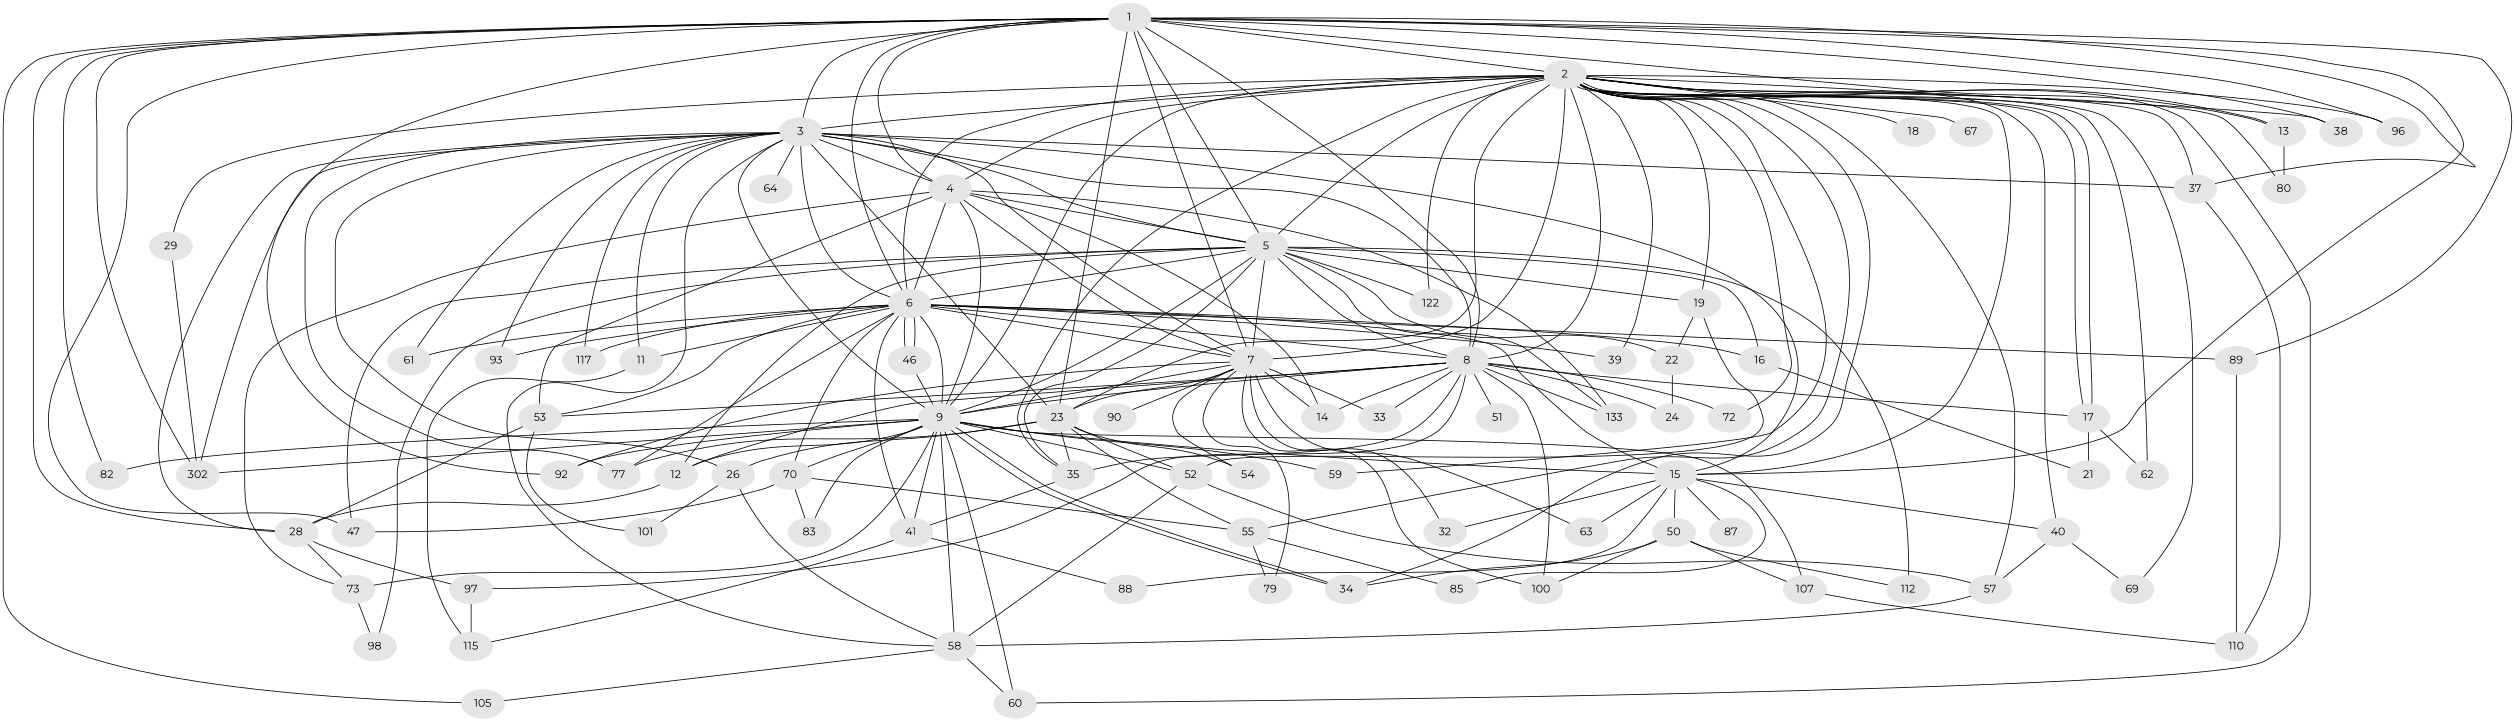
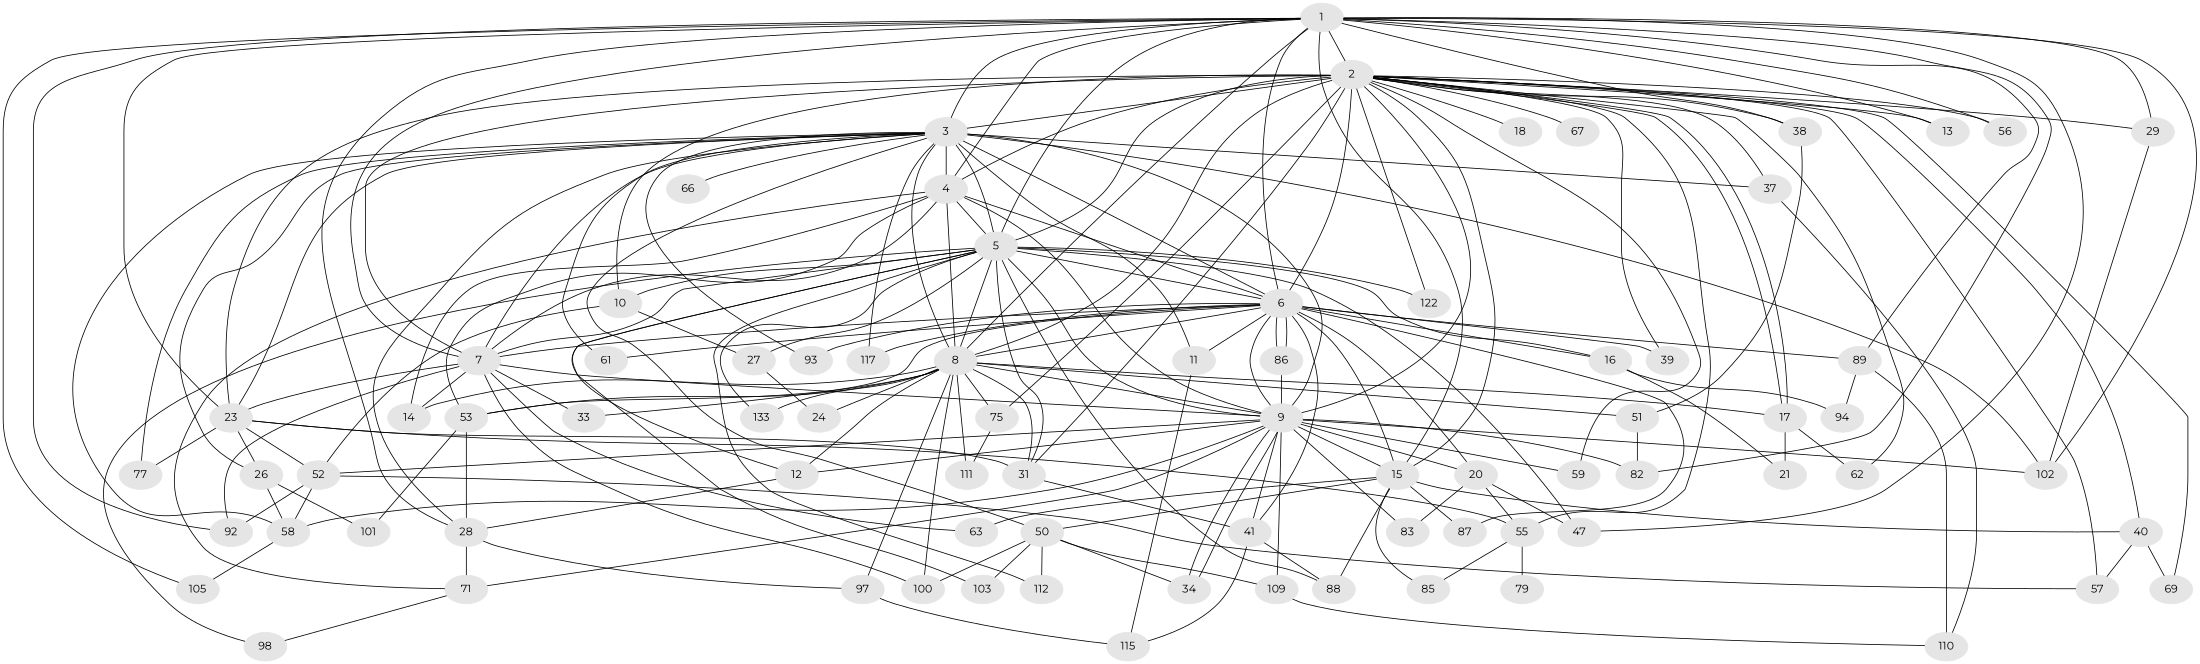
edge "1" -- "37": now "1" -- "29"
node "96": label "96" -> "56"
node "64": label "64" -> "66"
node "80": removed
edge "3" -- "15": now "3" -- "50"
edge "4" -- "133": now "4" -- "8"
edge "38" -- "51": added
node "19": label "19" -> "10"
node "46": label "46" -> "86"
node "22": label "22" -> "27"
edge "2" -- "34": removed
edge "6" -- "77": now "6" -- "87"
node "90": removed
node "72": label "72" -> "75"
node "94": added
edge "9" -- "92": now "52" -- "92"
edge "7" -- "79": removed
edge "51" -- "82": added
edge "5" -- "88": added
node "302": label "302" -> "102"
node "70": label "70" -> "20"
node "111": added
node "35": label "35" -> "31"
node "54": removed
node "32": removed
node "73": label "73" -> "71"
node "103": added
node "107": label "107" -> "109"
edge "57" -- "58": removed
node "60": removed
